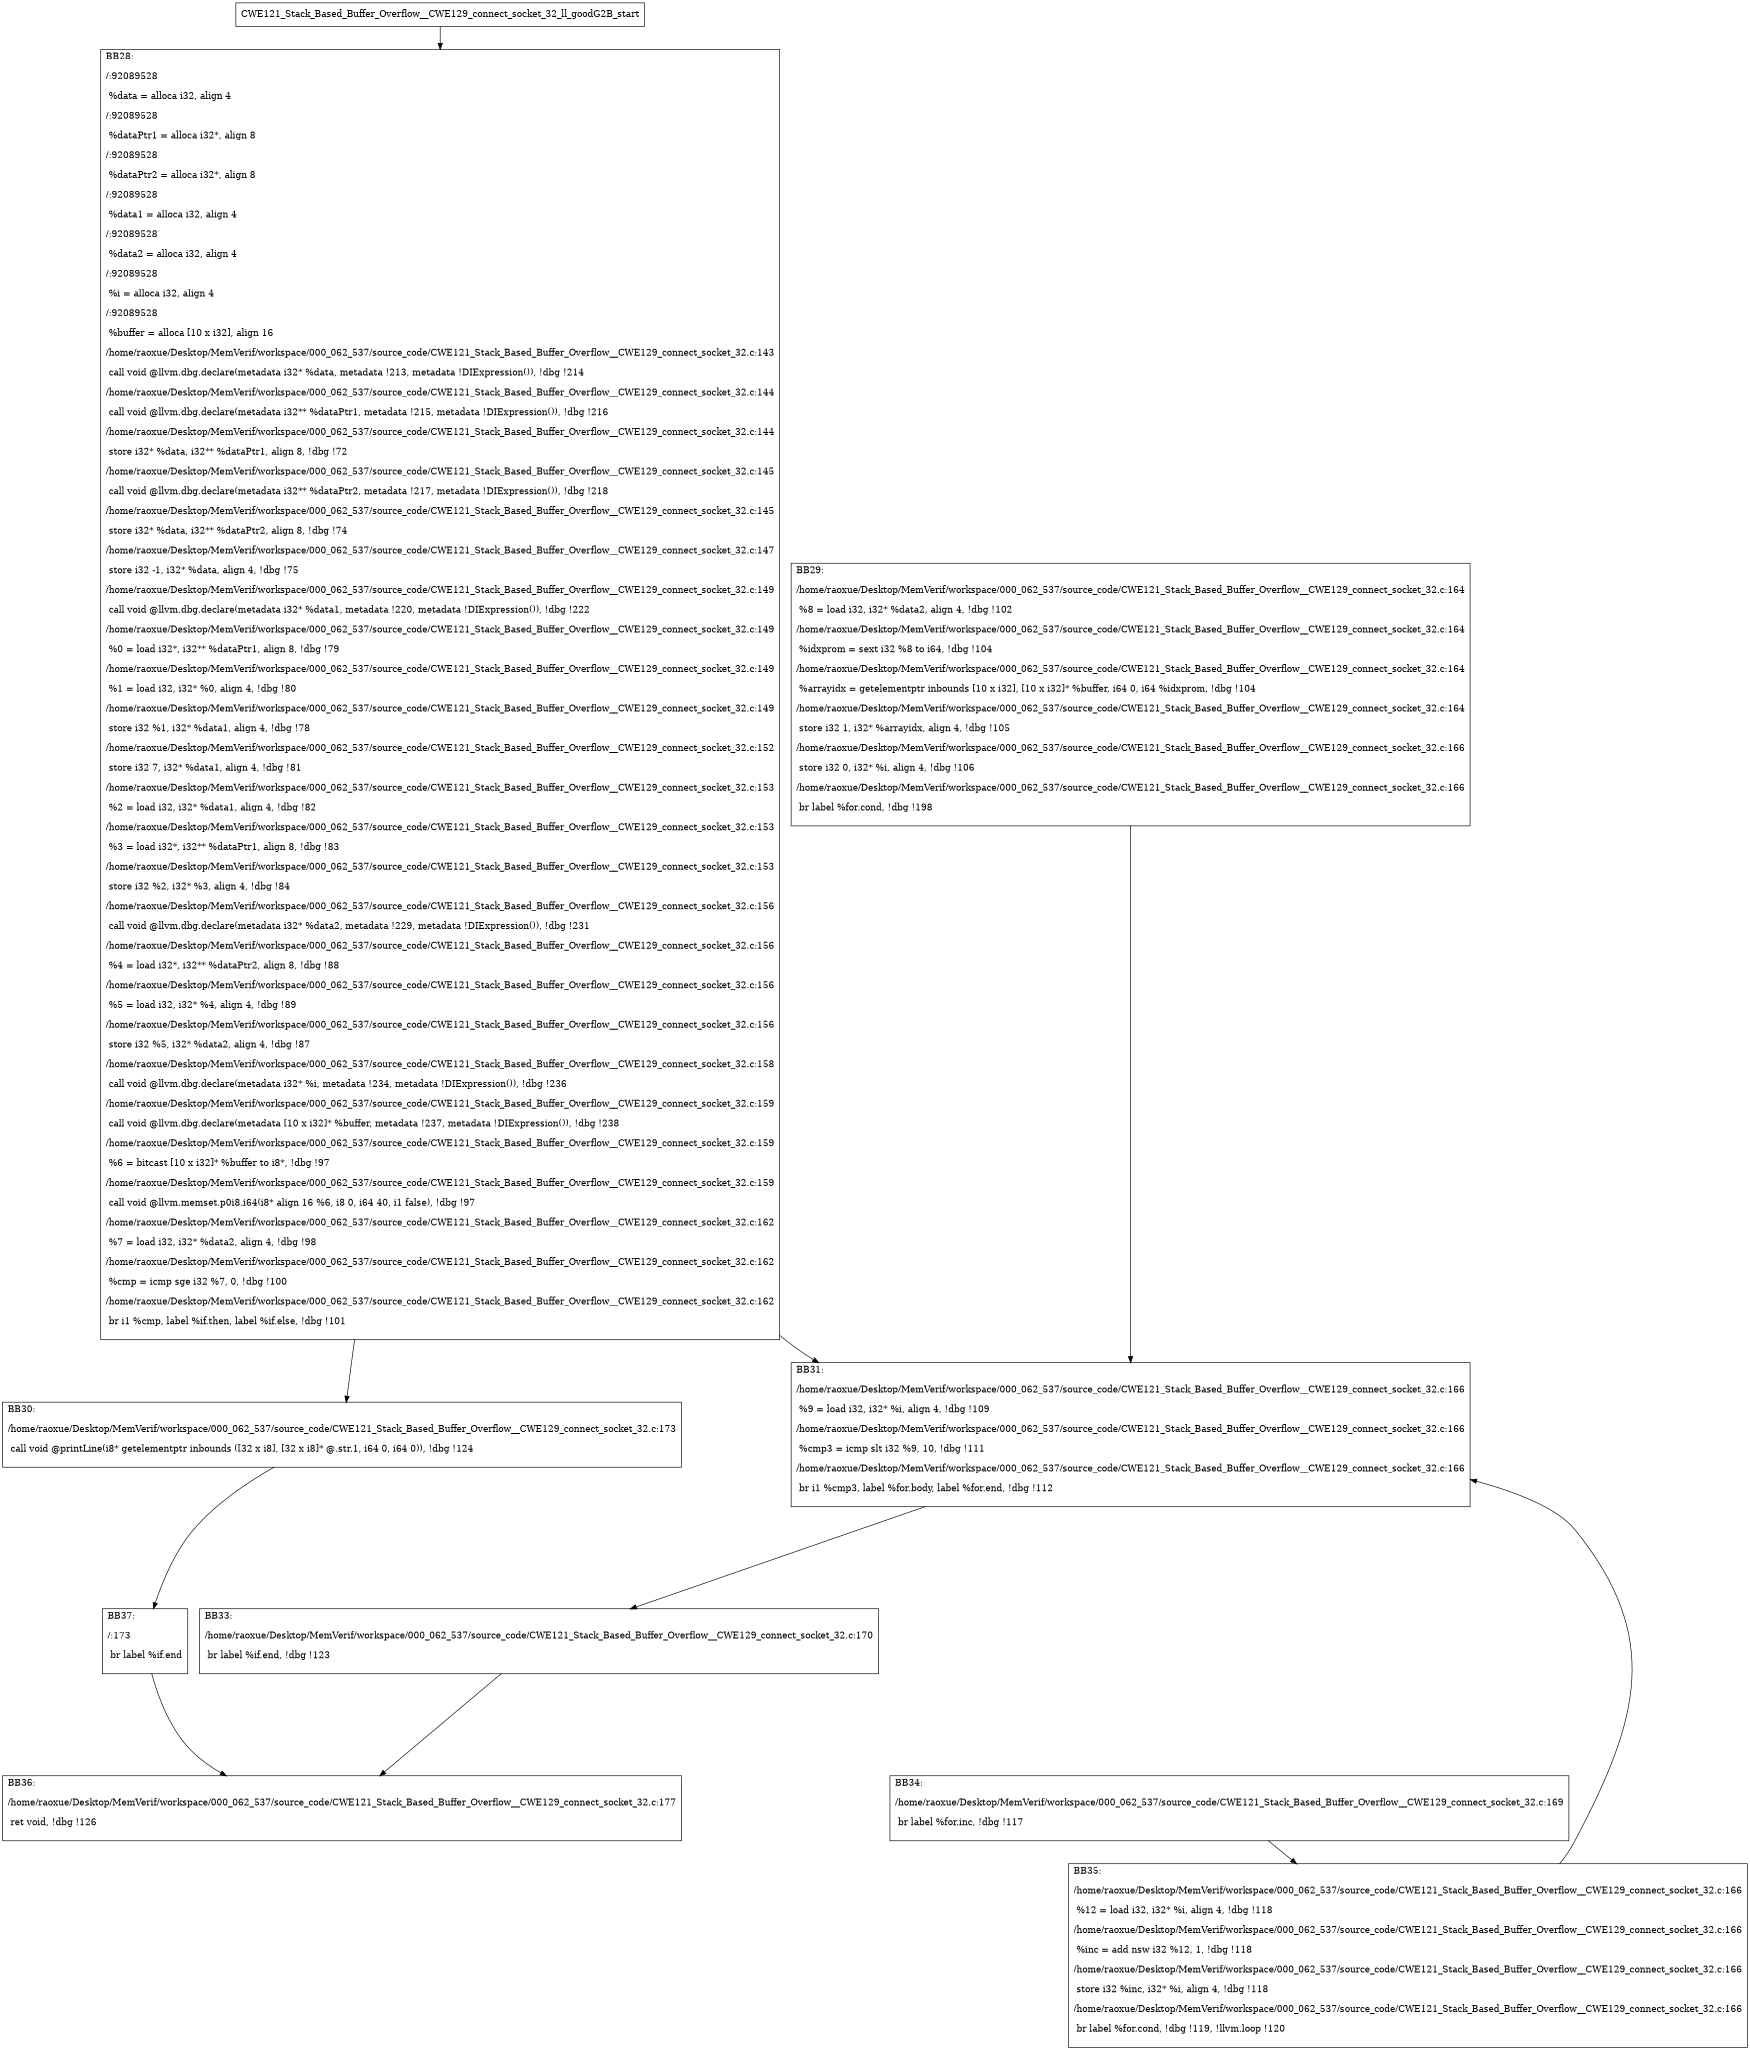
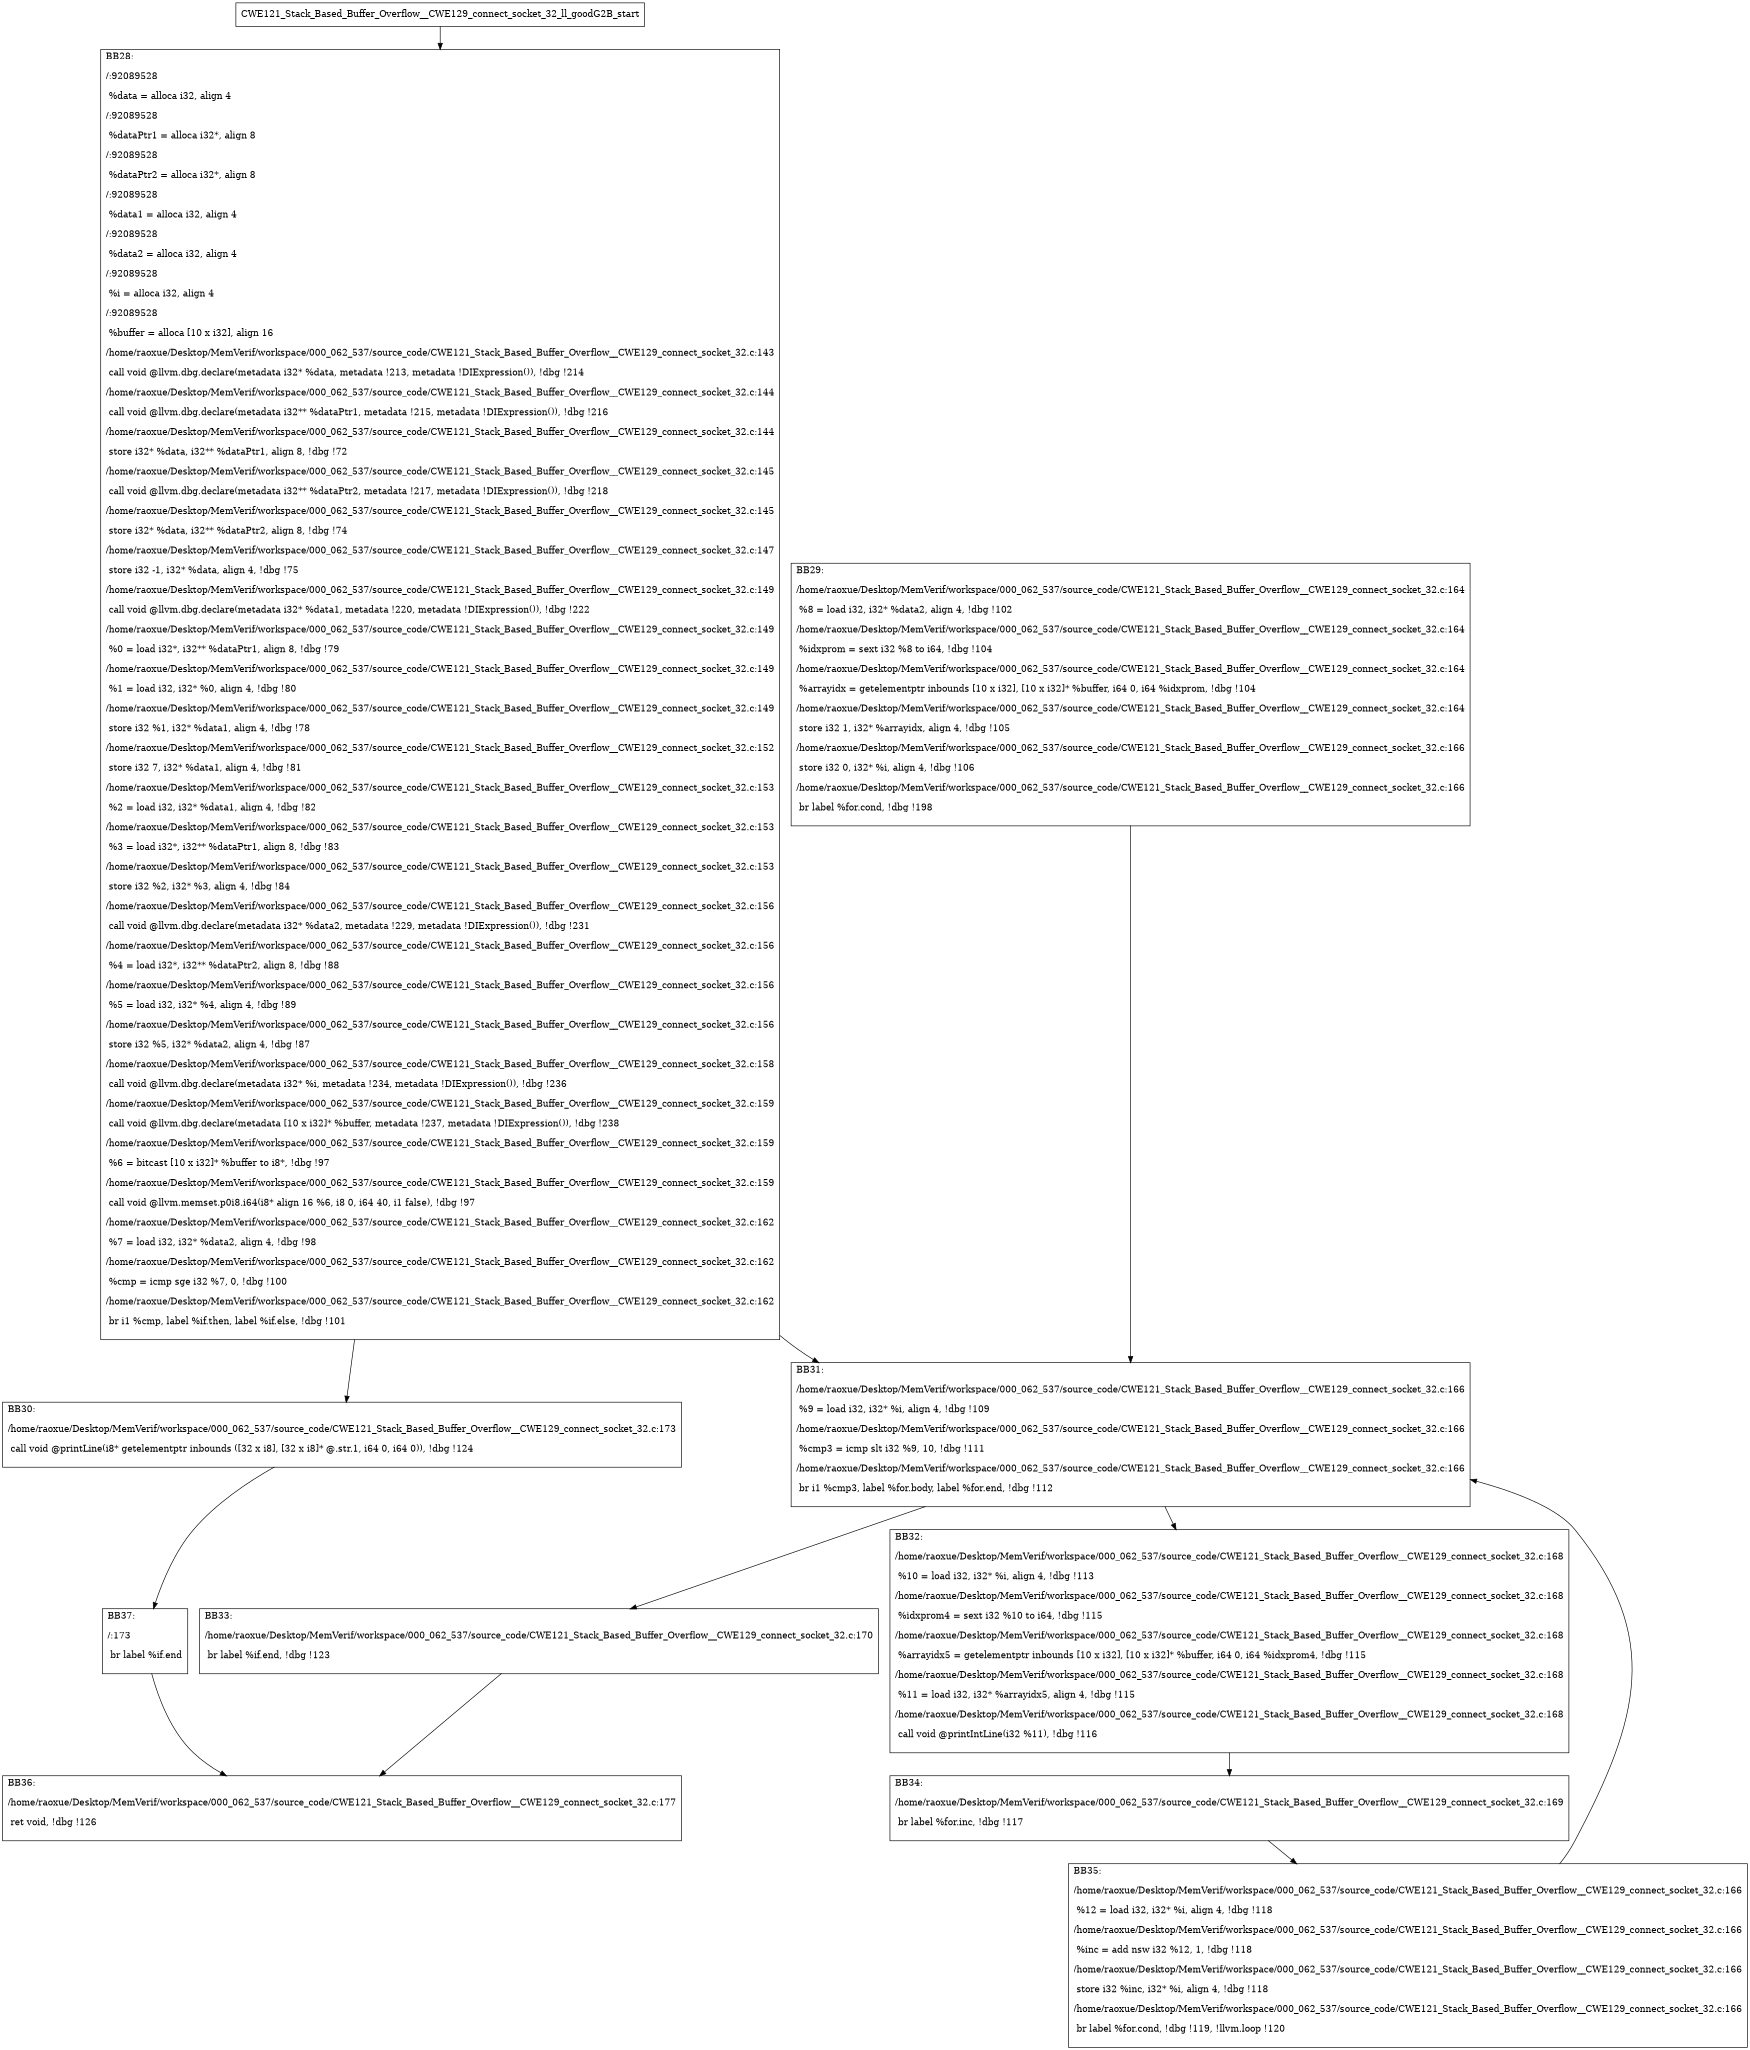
node "BB32:": added
